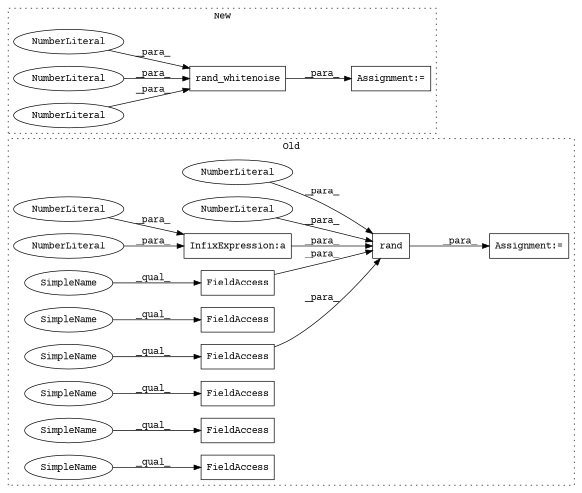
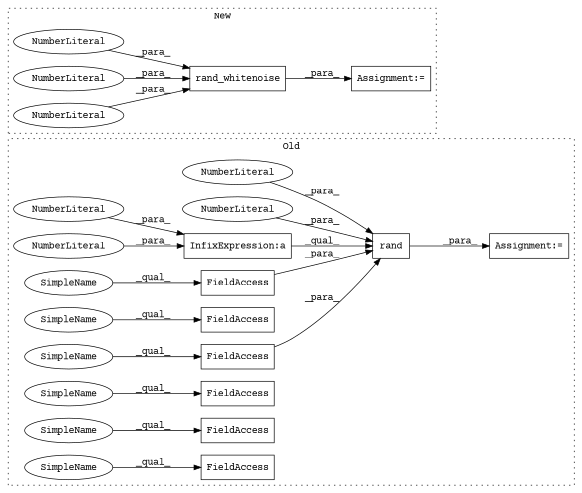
edge "InfixExpression:a" -> "rand": label "_para_" -> "_qual_"
